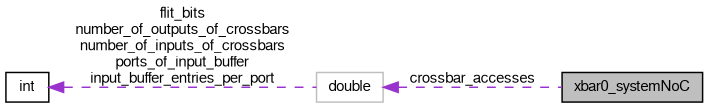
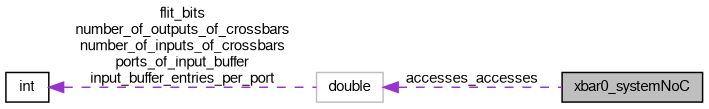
edge "xbar0_systemNoC" -> "double": label "crossbar_accesses" -> "accesses_accesses"
